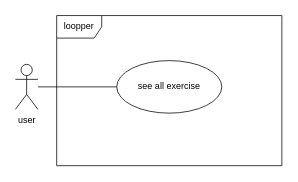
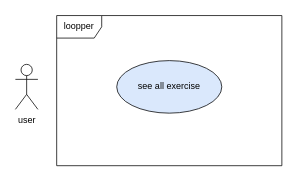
edge "user" -- "see all exercise": removed
node "see all exercise": fillcolor #ffffff -> #dae8fc
